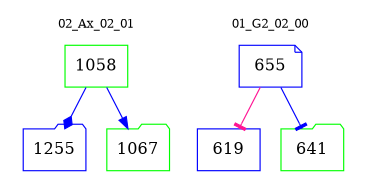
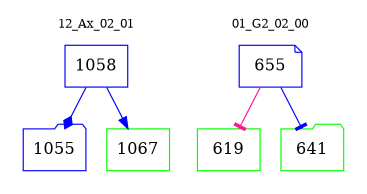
cluster "02_Ax_02_01": label "02_Ax_02_01" -> "12_Ax_02_01"
node "1058": color green -> blue
node "1255": label "1255" -> "1055"
node "1067": shape folder -> box
node "619": color blue -> green
